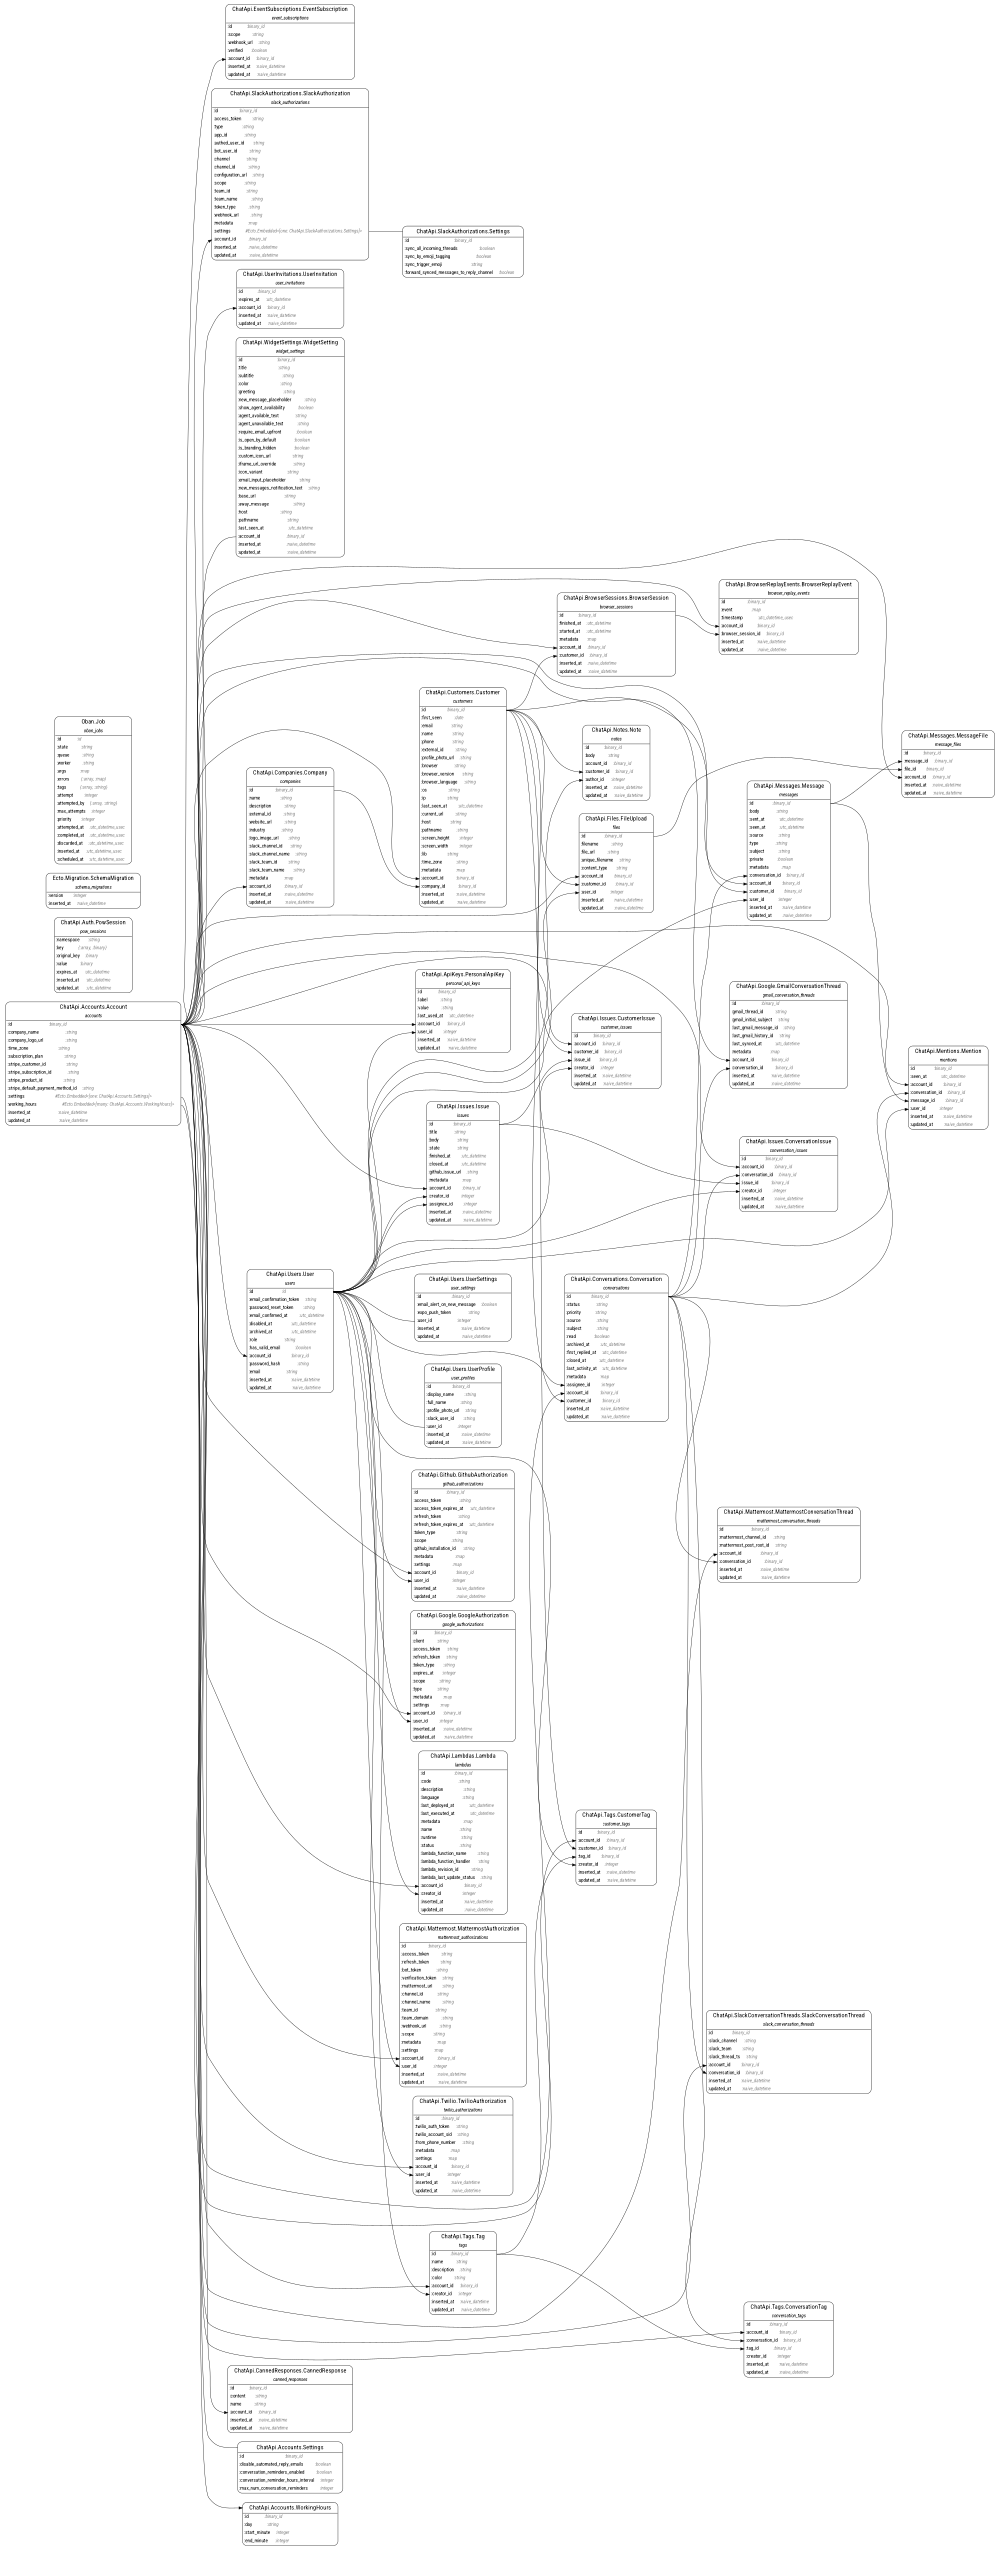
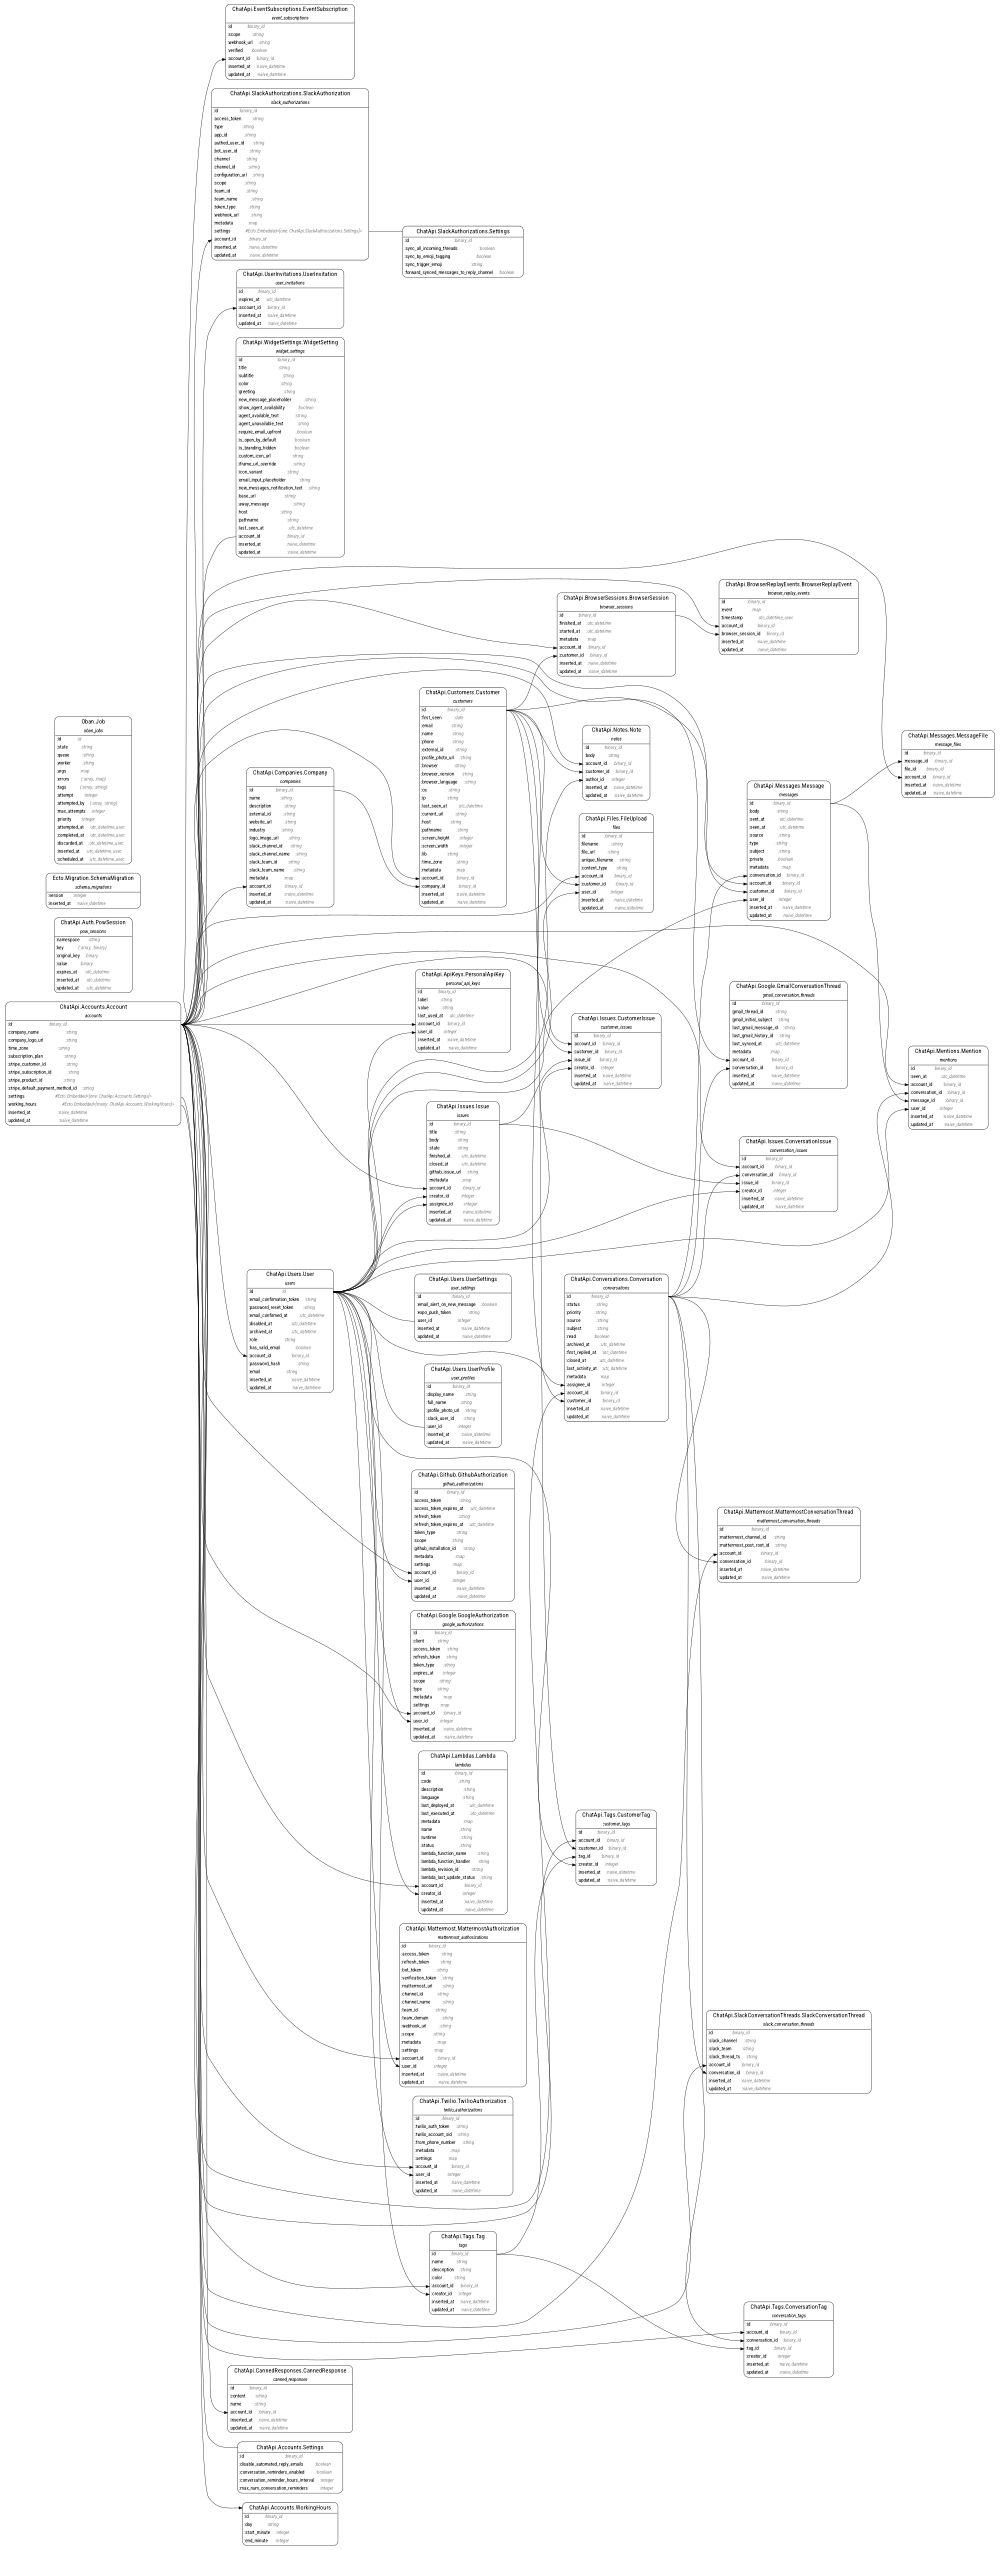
edge "ChatApi.Accounts.Account" -> "ChatApi.Notes.Note": added
edge "ChatApi.Files.FileUpload" -> "ChatApi.Messages.MessageFile": removed
